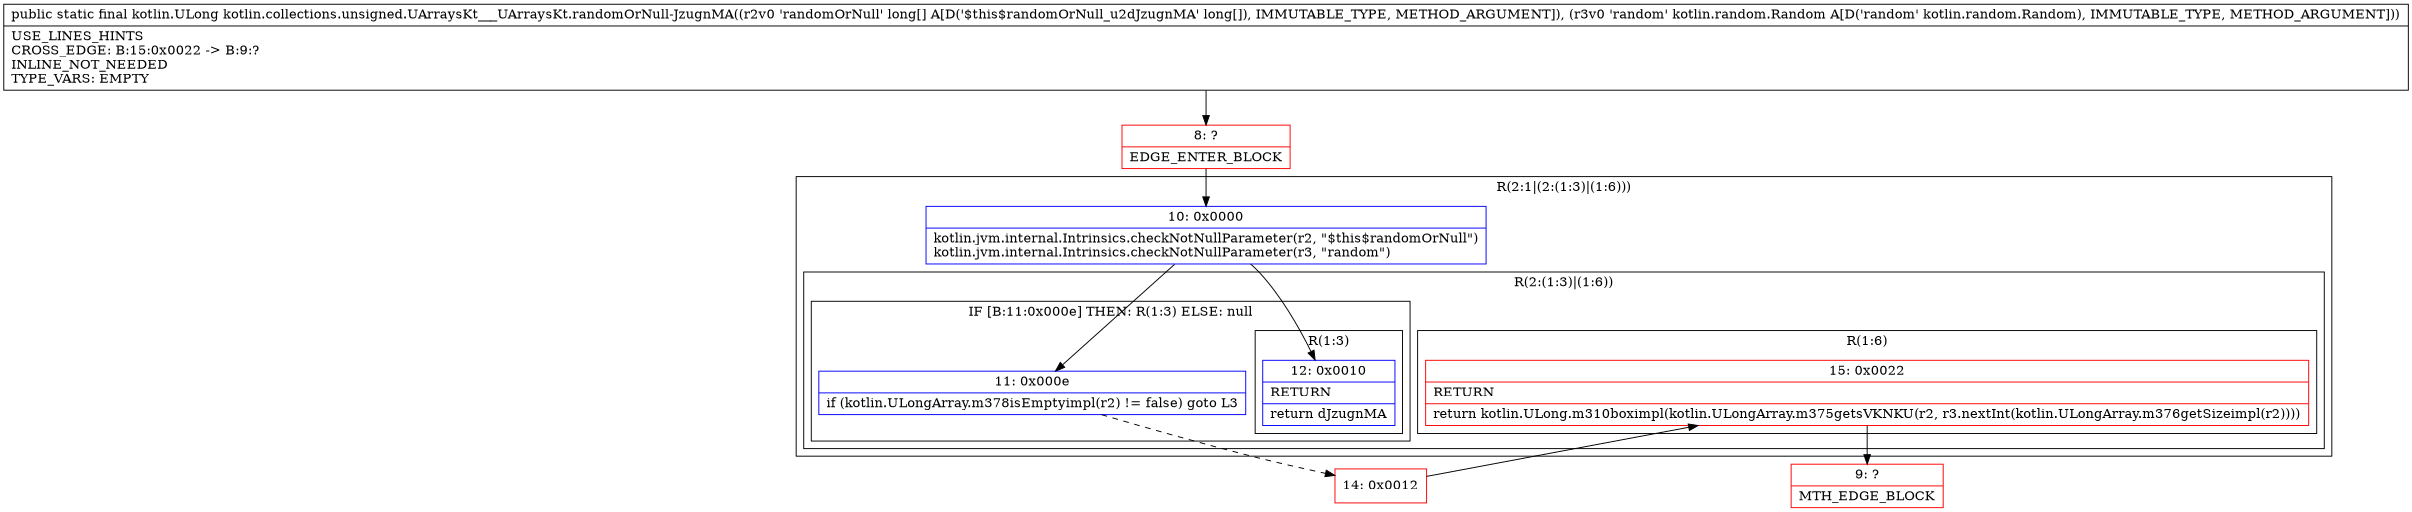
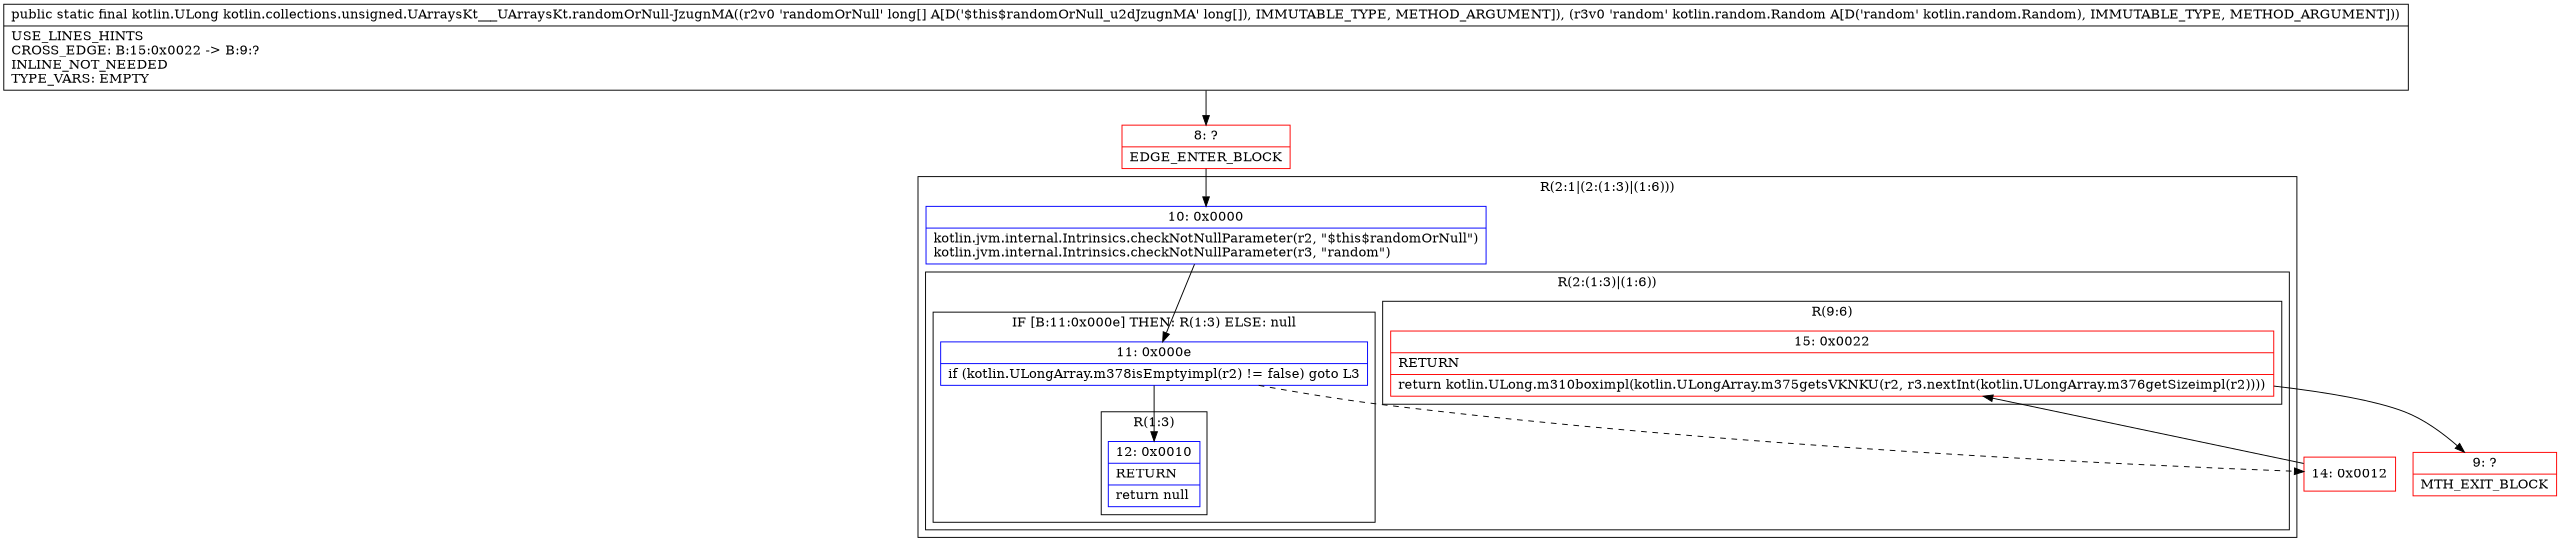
edge "10: 0x0000" -> "12: 0x0010": now "11: 0x000e" -> "12: 0x0010"
cluster "R(1:6)": label "R(1:6)" -> "R(9:6)"
node "12: 0x0010": text "return dJzugnMA" -> "return null"
node "9: ?": text "MTH_EDGE_BLOCK" -> "MTH_EXIT_BLOCK"
